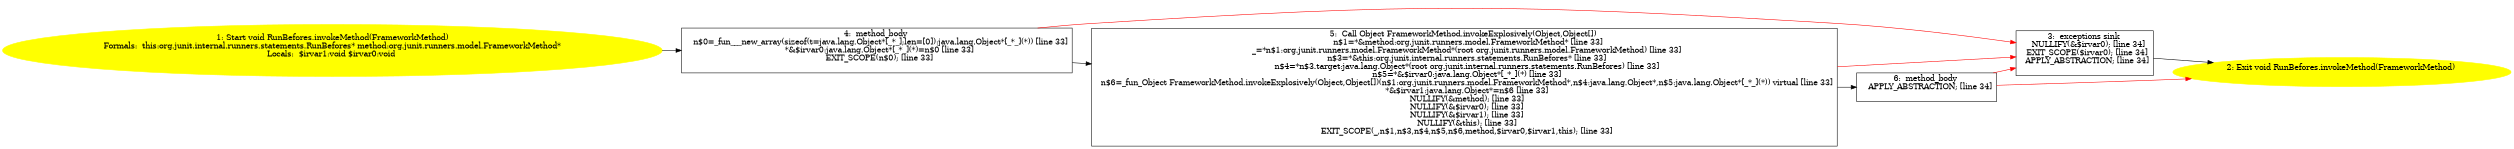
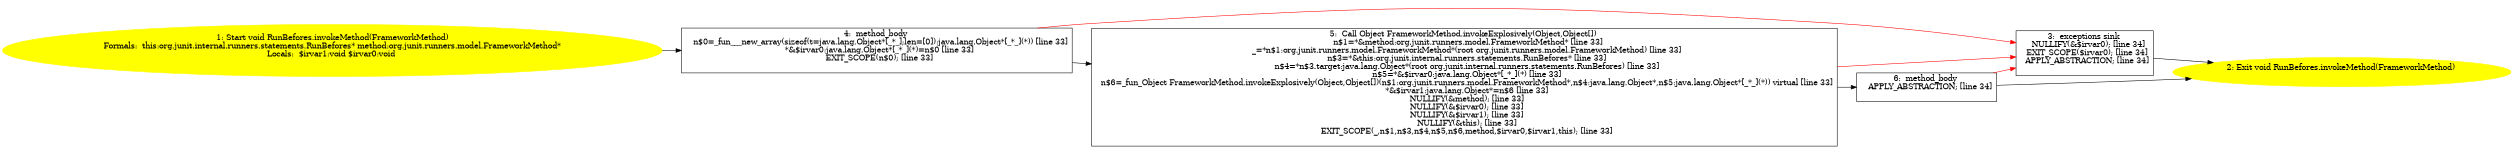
edge "6:  method_body APPLY_ABSTRACTION; [line 34]" -> "2: Exit void RunBefores.invokeMethod(FrameworkMethod)": color red -> black
